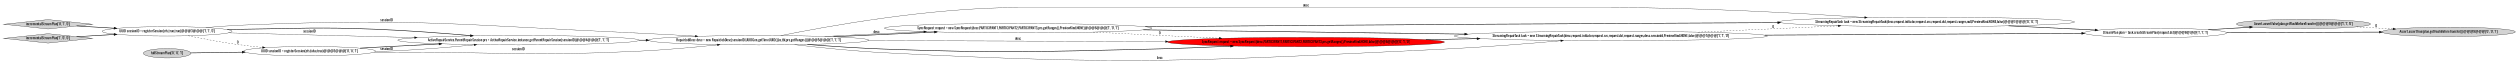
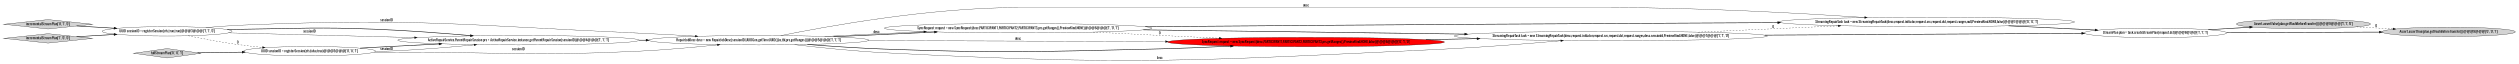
node "fullStreamPlan['0', '0', '1']": shape ellipse -> diamond
